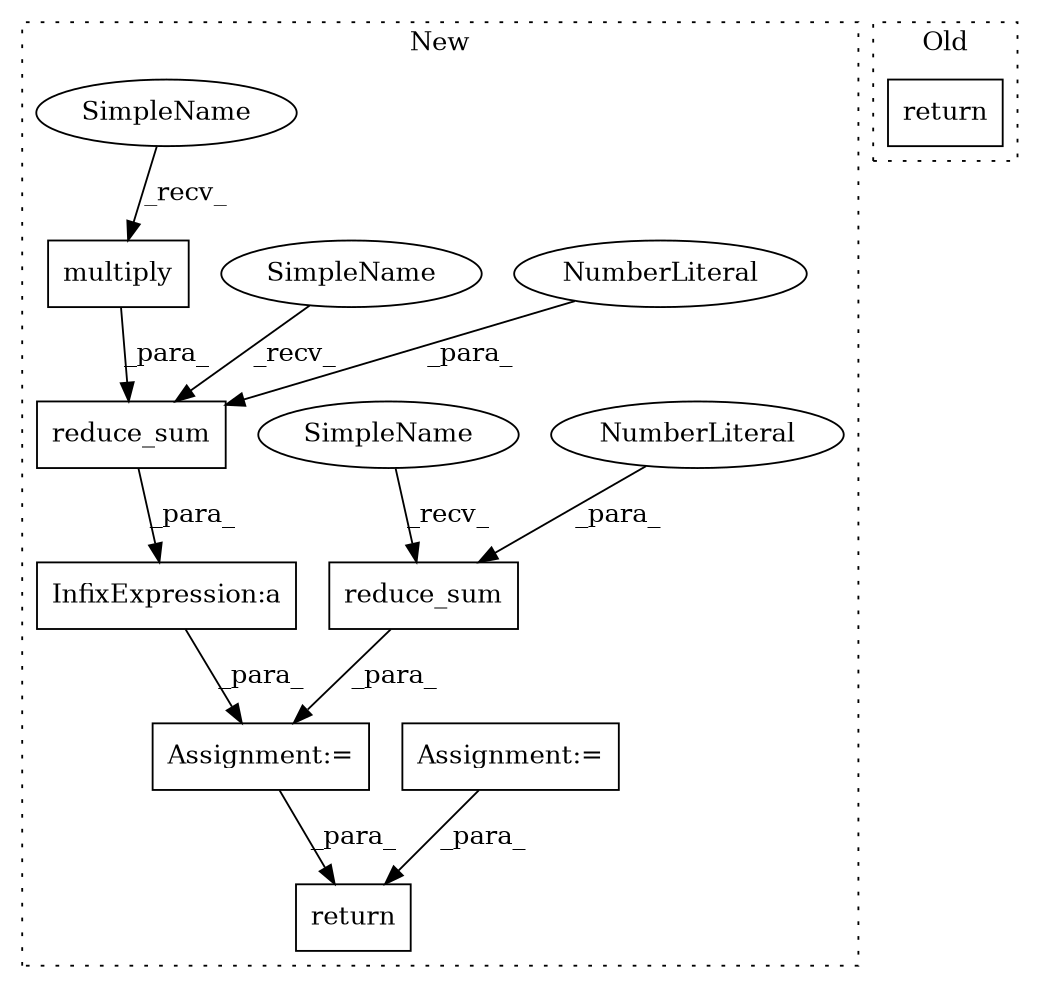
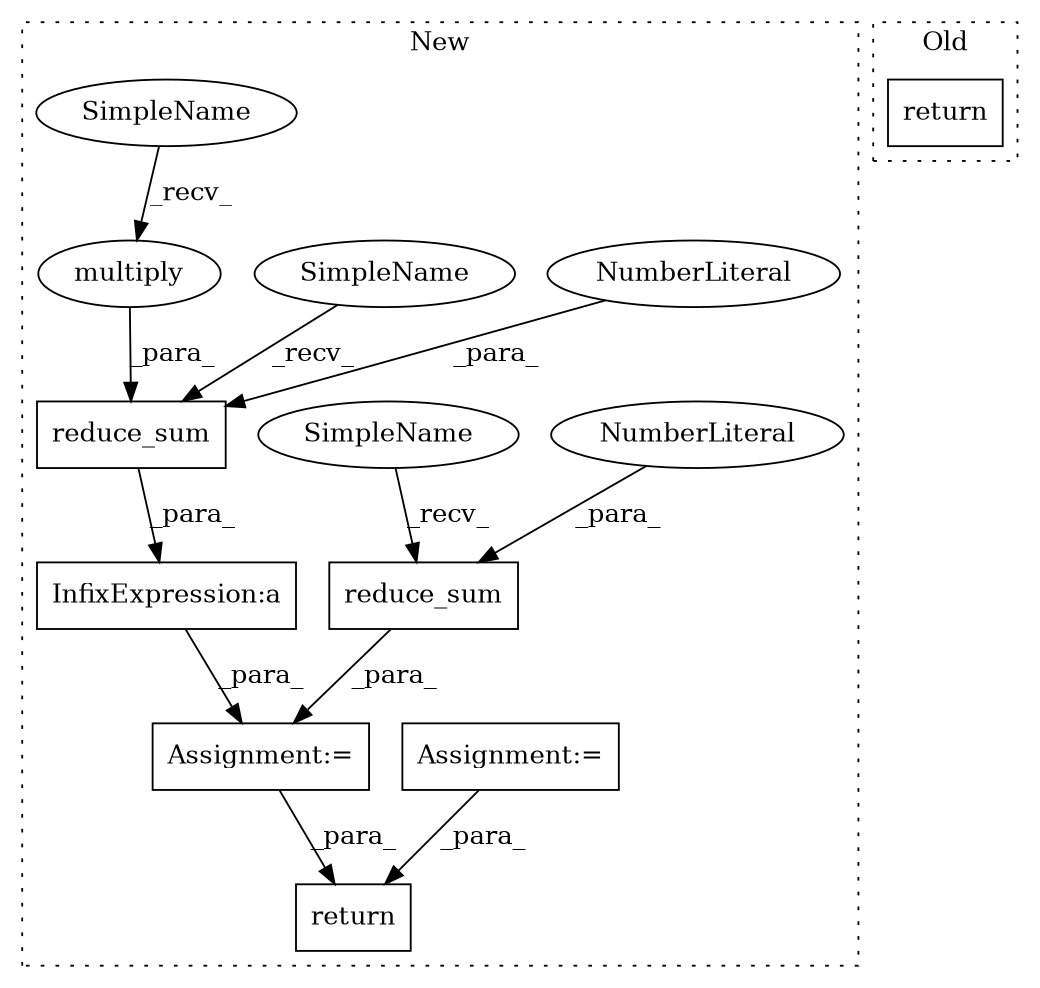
node "multiply": shape box -> ellipse
